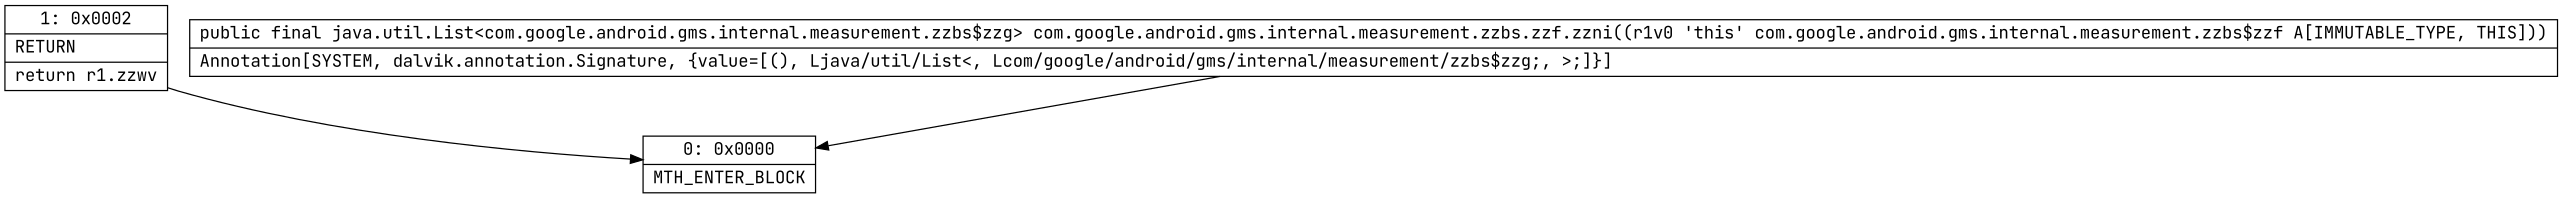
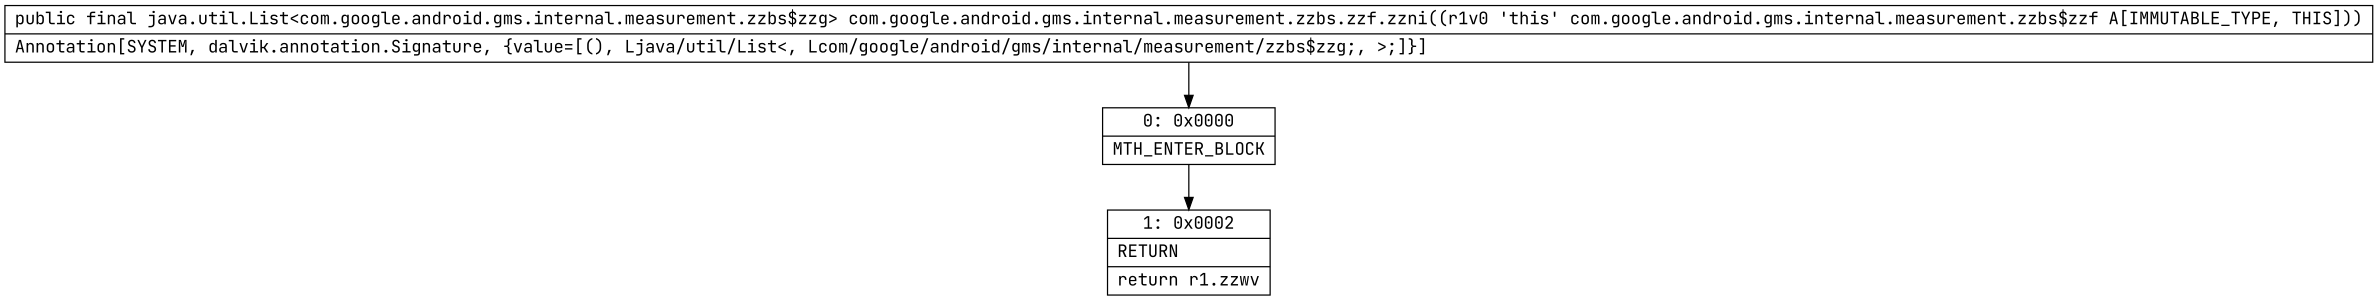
edge "1: 0x0002" -> "0: 0x0000": reversed
